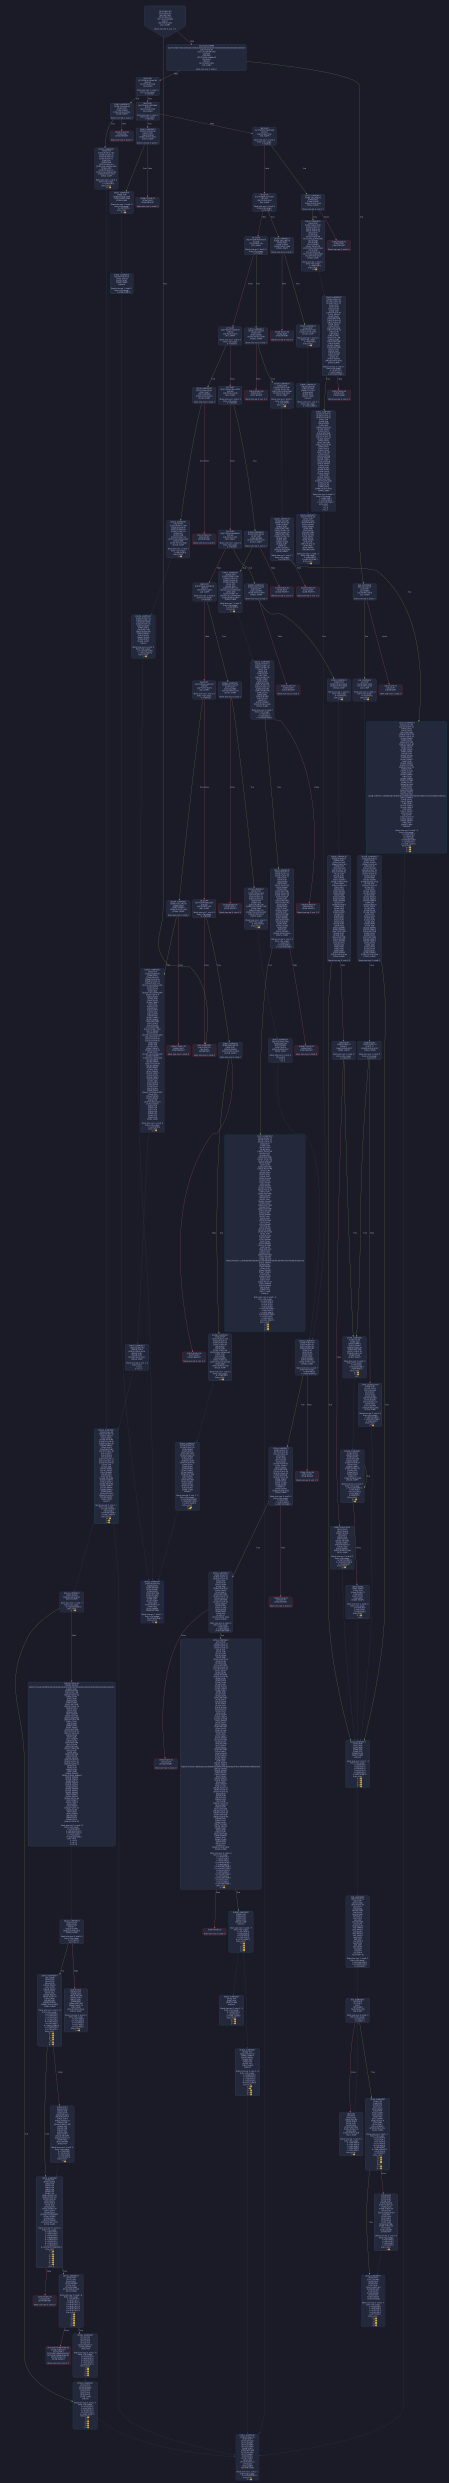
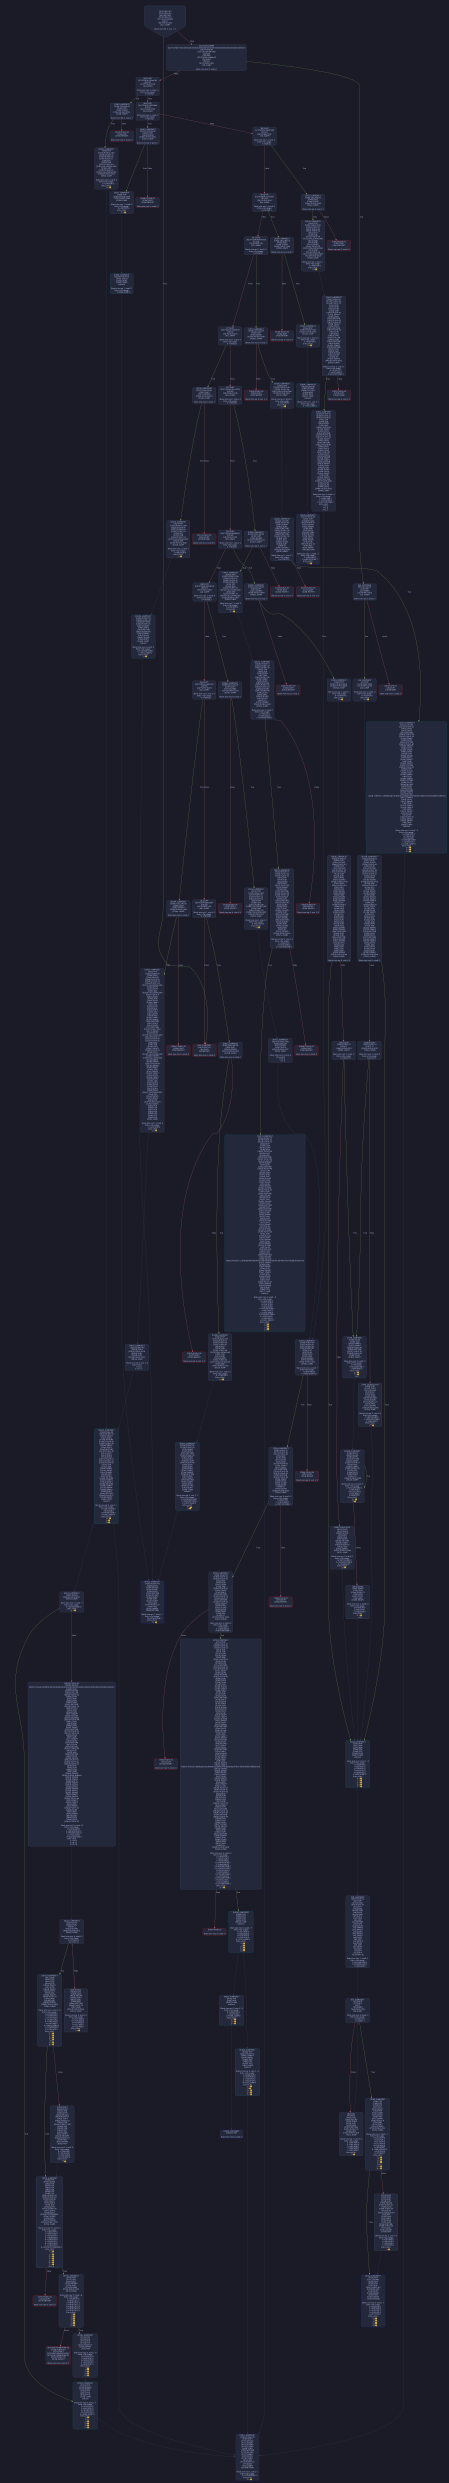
node "[0292] JUMPDEST [0293] STOP Stack size req: 0, sizeΔ: 0": added
